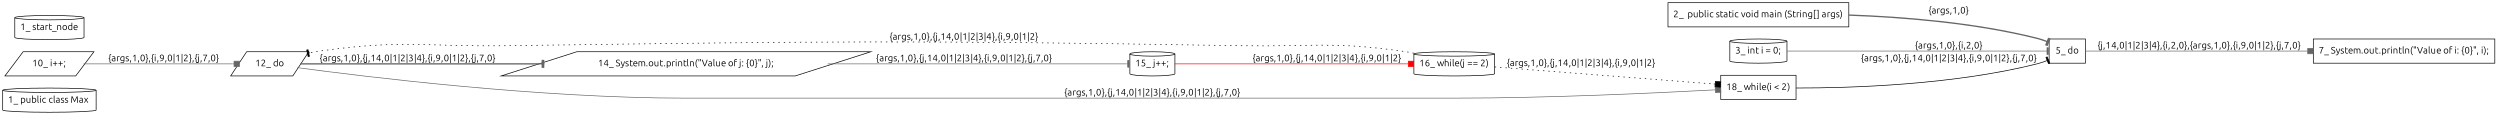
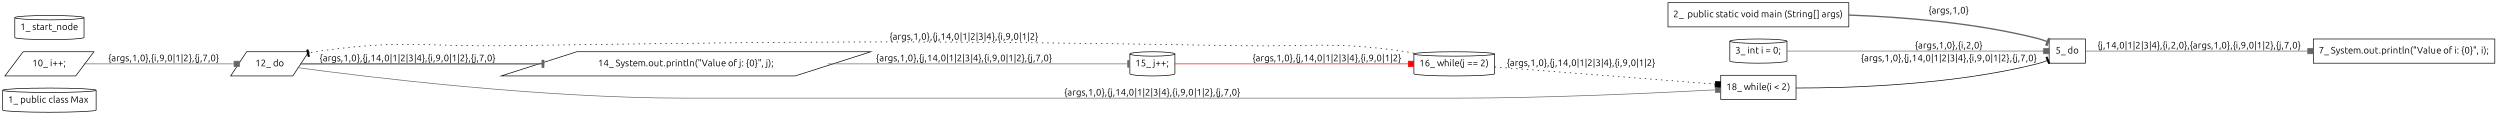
edge "3_ int i = 0;" -> "5_ do": arrowhead tee -> box
